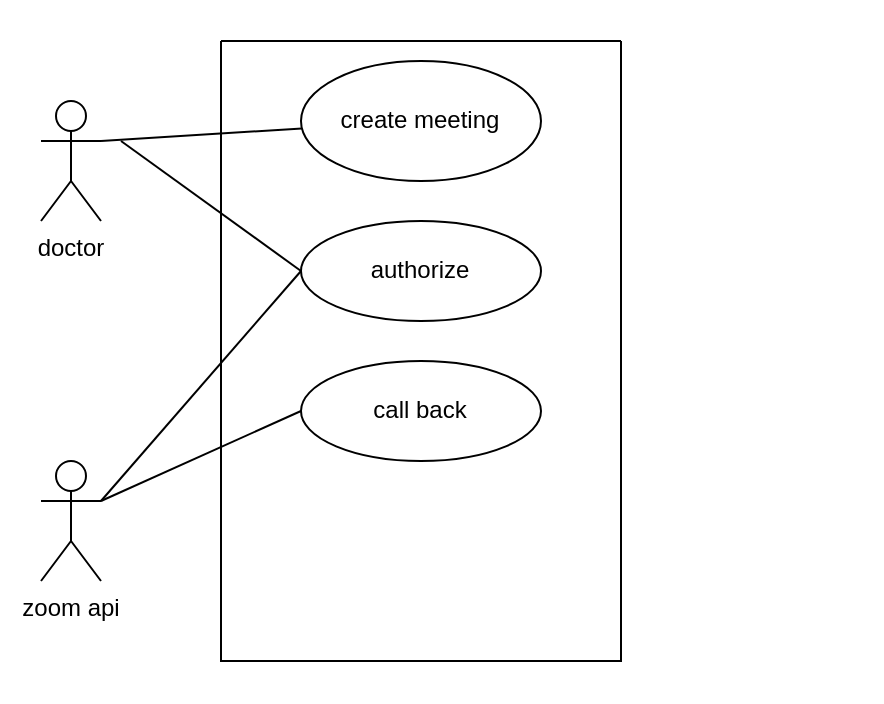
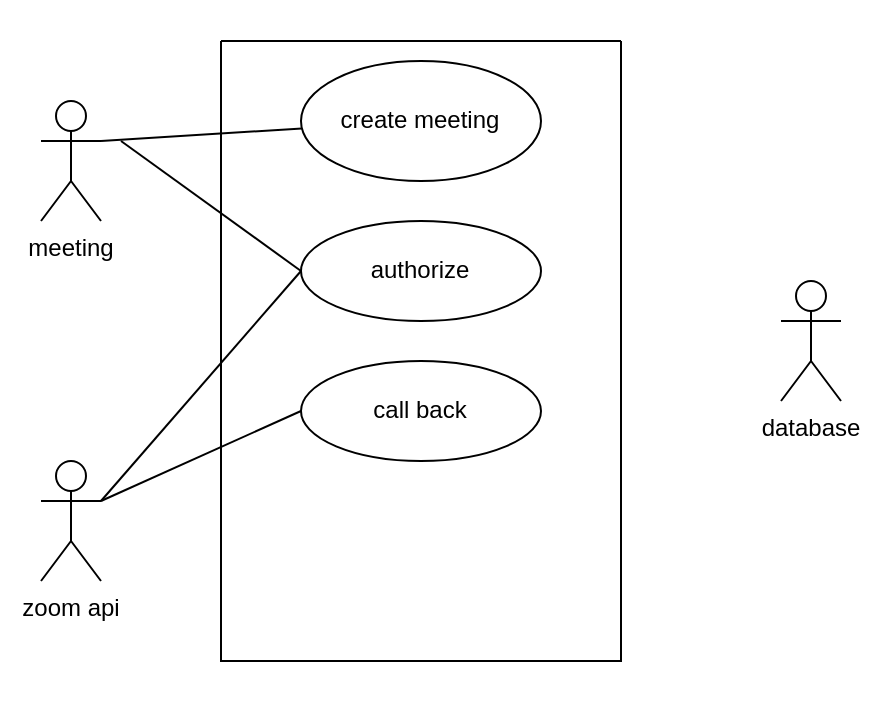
node "doctor": label "doctor" -> "meeting"
node "database": added
